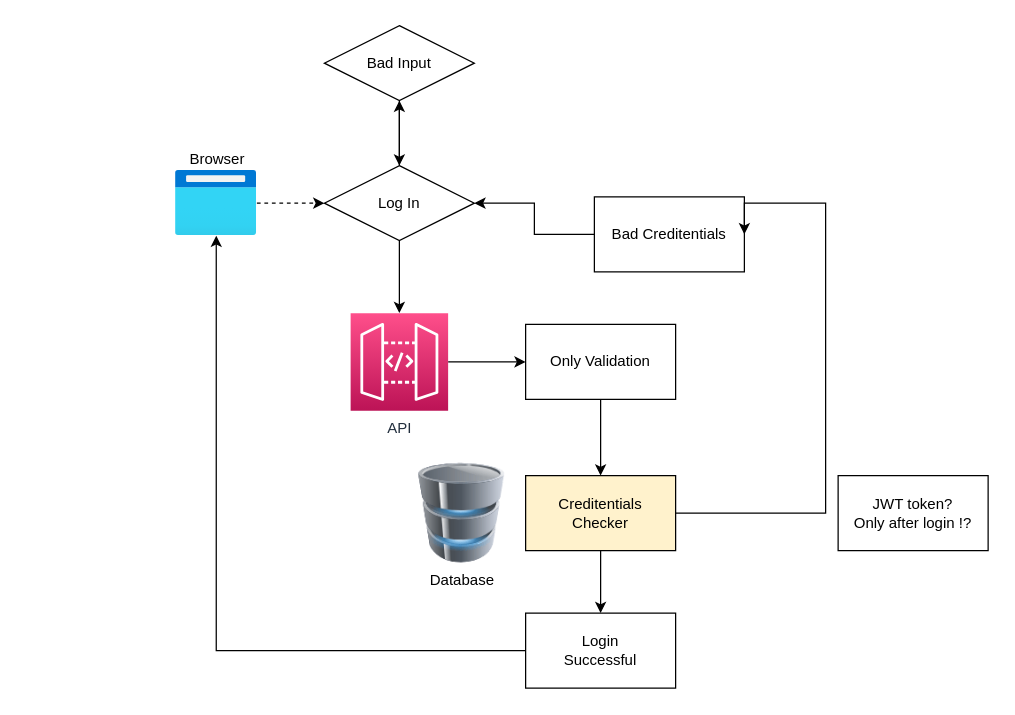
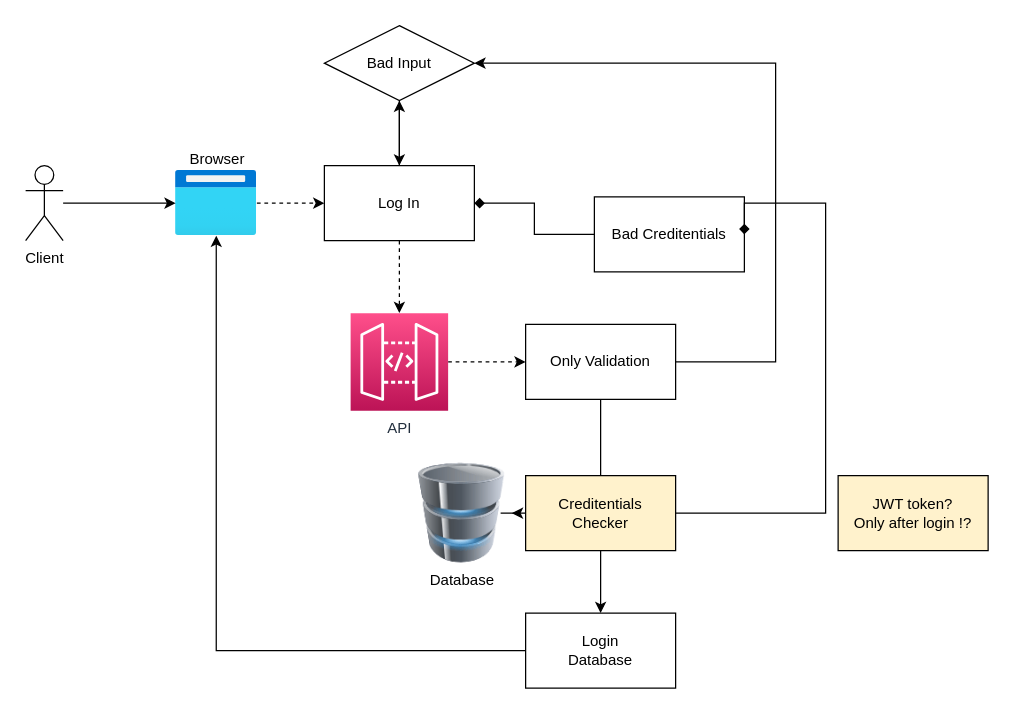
edge "Only Validation" -> "Bad Input": added
node "Client": added
edge "Client" -> "Browser": added
node "Log In": shape diamond -> rectangle
edge "Bad Creditentials" -> "Log In": arrowhead classic -> diamond
edge "Creditentials Checker" -> "Bad Creditentials": arrowhead classic -> diamond
edge "Log In" -> "API": style solid -> dashed
edge "API" -> "Only Validation": style solid -> dashed
edge "Only Validation" -> "Creditentials Checker": arrowhead classic -> none
edge "Creditentials Checker" -> "Database": added
node "JWT token? Only after login !?": fillcolor #ffffff -> #fff2cc
node "Login Successful": label "Login Successful" -> "Login Database"
